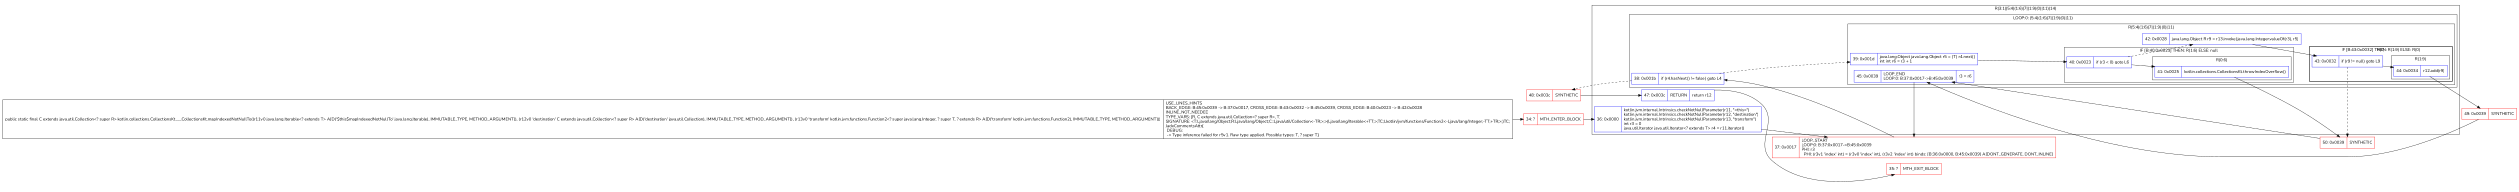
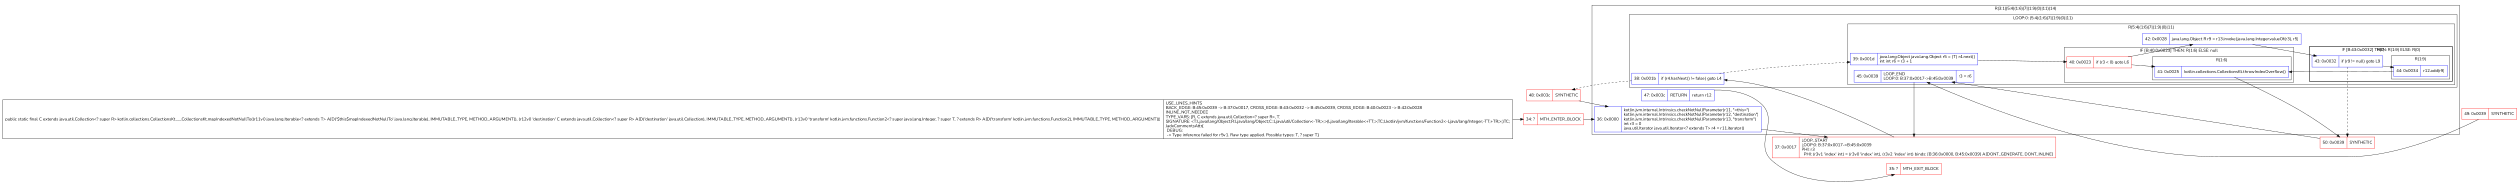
edge "40: 0x0023" -> "42: 0x0028": style dashed -> solid
cluster "R(0:6)": label "R(0:6)" -> "R(1:6)"
node "40: 0x0023": color blue -> red
edge "44: 0x0034" -> "49: 0x0039": now "44: 0x0034" -> "41: 0x0025"
edge "48: 0x003c" -> "47: 0x003c": now "48: 0x003c" -> "36: 0x0000"
